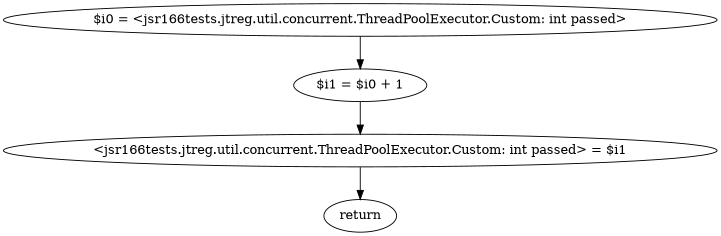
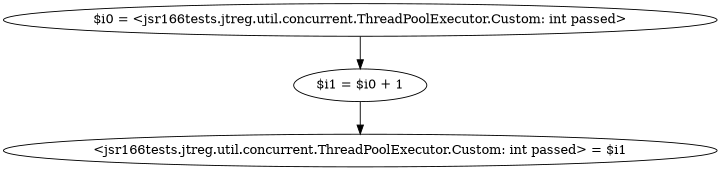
node "return": removed
